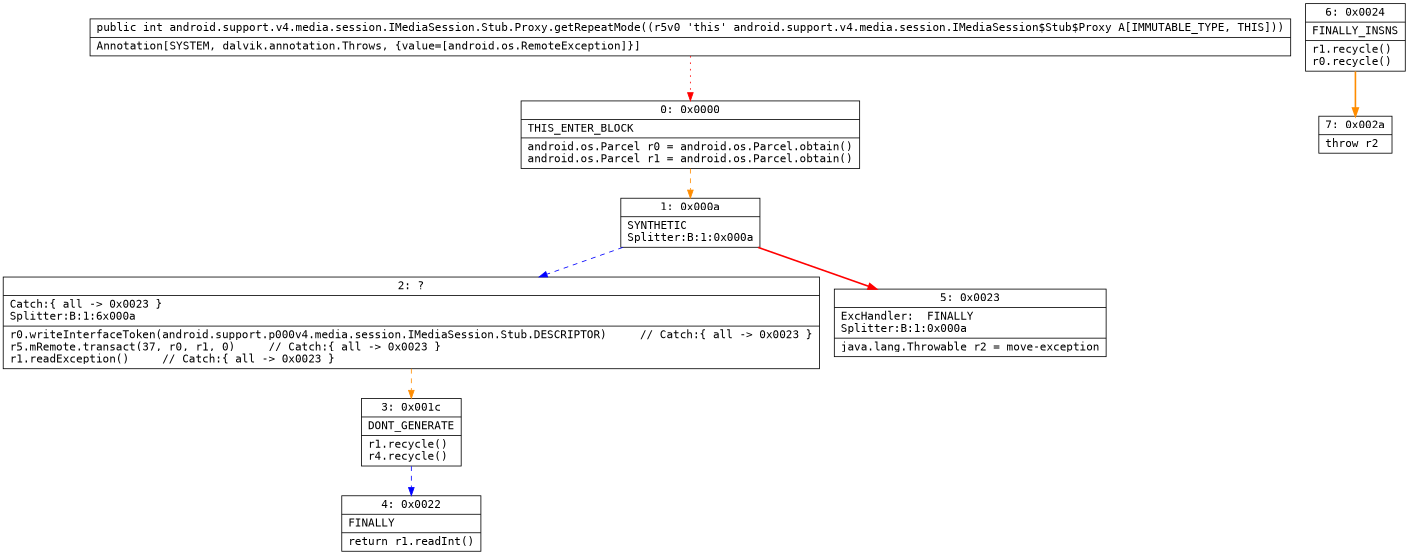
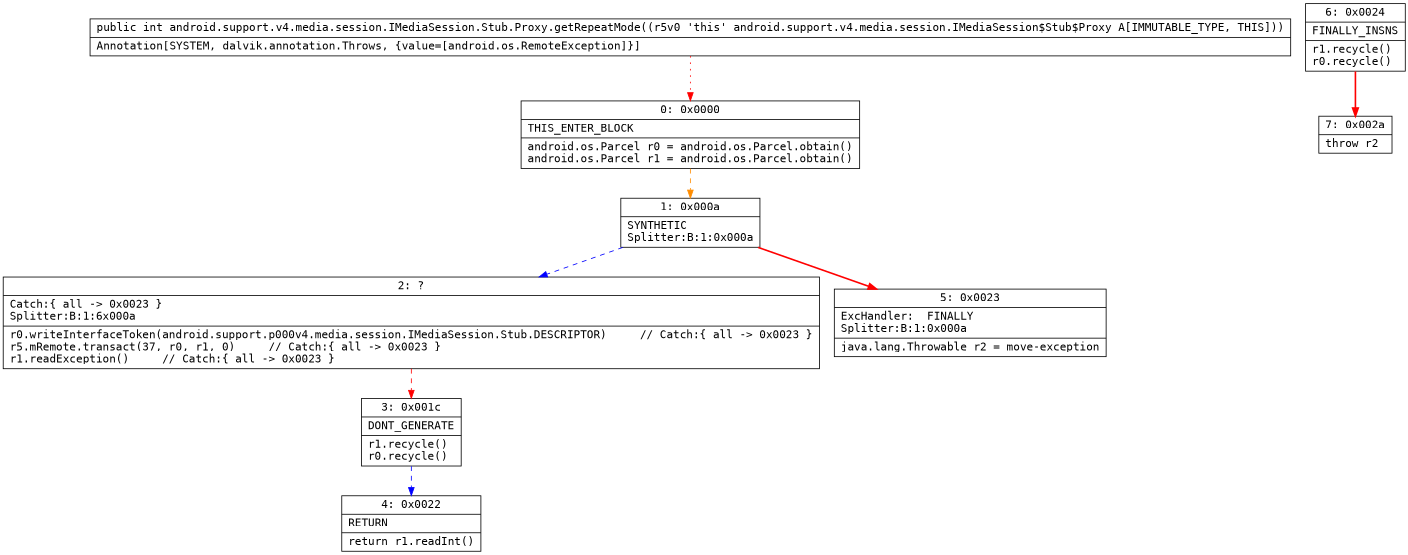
edge "6: 0x0024" -> "7: 0x002a": color darkorange -> red
edge "2: ?" -> "3: 0x001c": color darkorange -> red
node "3: 0x001c": text "r4.recycle()" -> "r0.recycle()"
node "4: 0x0022": text "FINALLY" -> "RETURN"
